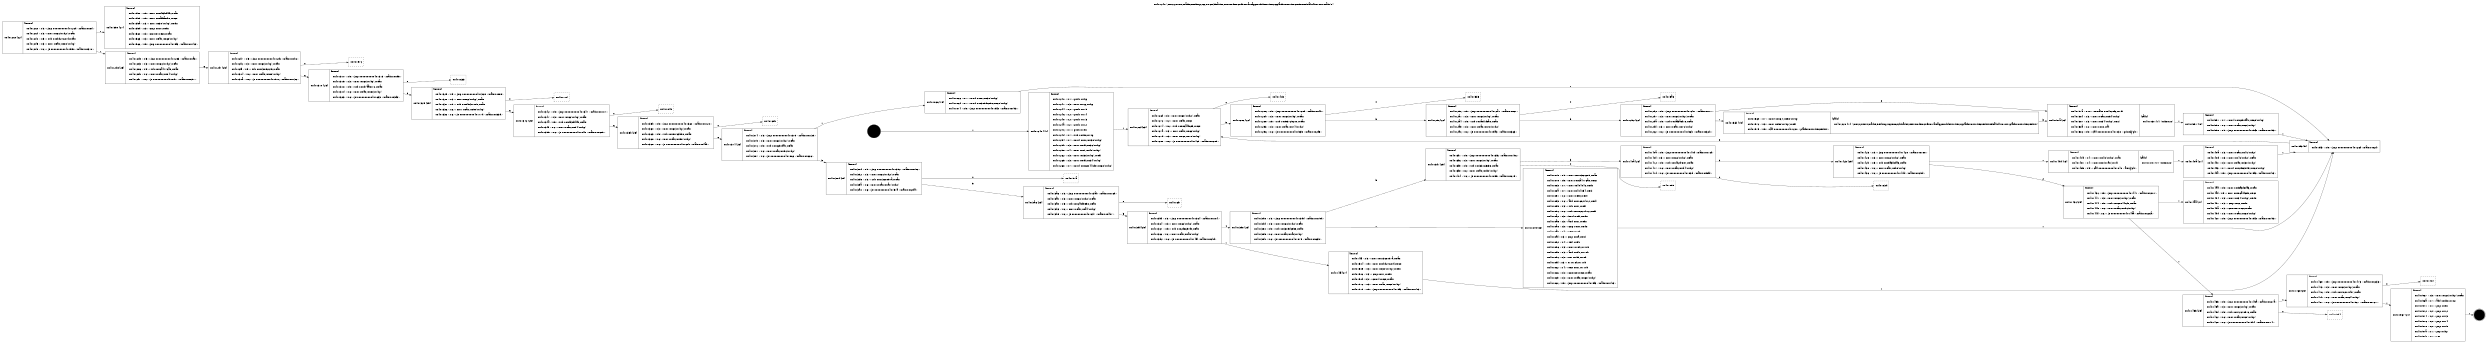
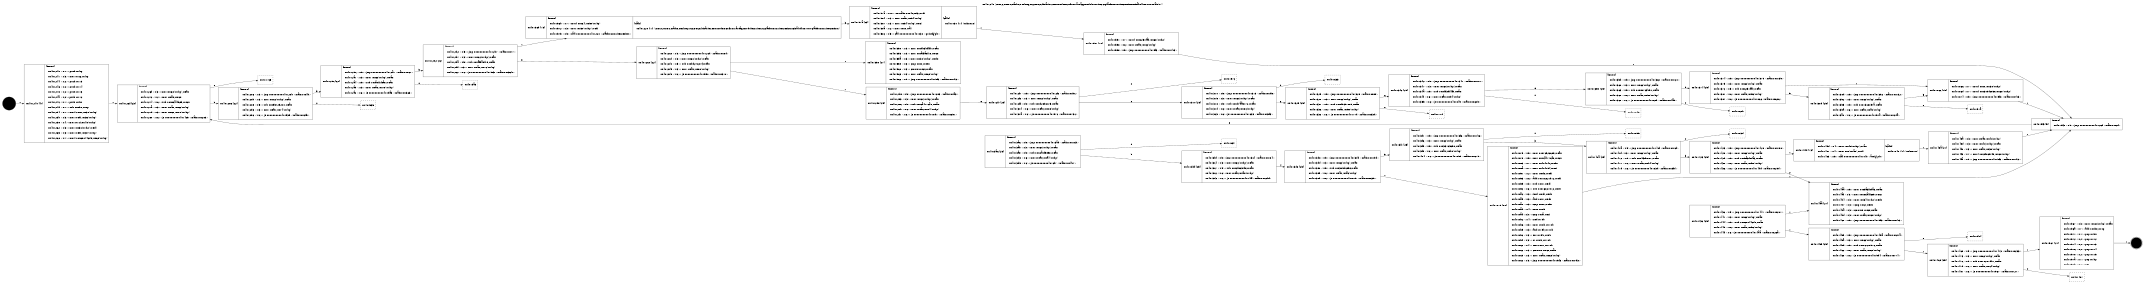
edge "0x4012b2 [22]" -> "0x40157a [23]": now "0x4012b2 [22]" -> "0x4012c8 [22]"
edge "0x401423 [25]" -> "0x40143c [25]": now "0x401423 [25]" -> "0x4014aa [27]"
edge "0x40138d [25]" -> "0x4013a6 [25]": now "0x40138d [25]" -> "0x401866 [19]"
node "0x4014ff [27]": removed
